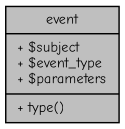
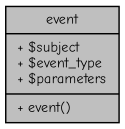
node "event": text "+ type()" -> "+ event()"
